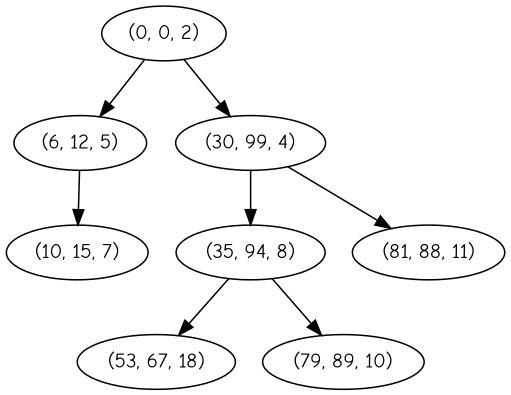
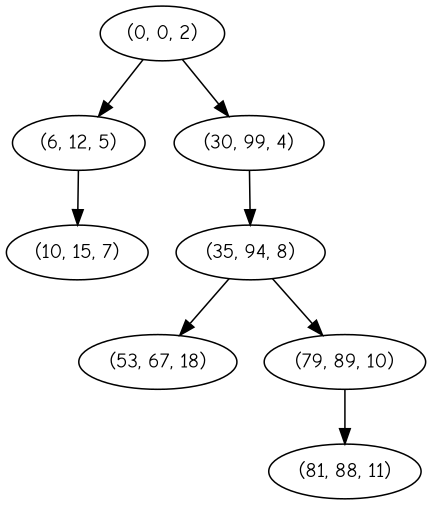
edge "(30, 99, 4)" -> "(81, 88, 11)": now "(79, 89, 10)" -> "(81, 88, 11)"
